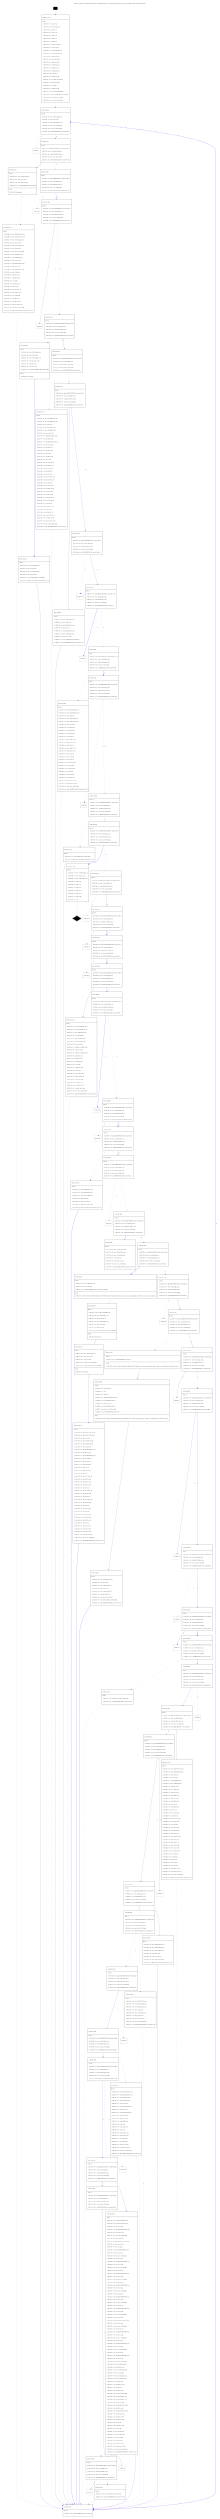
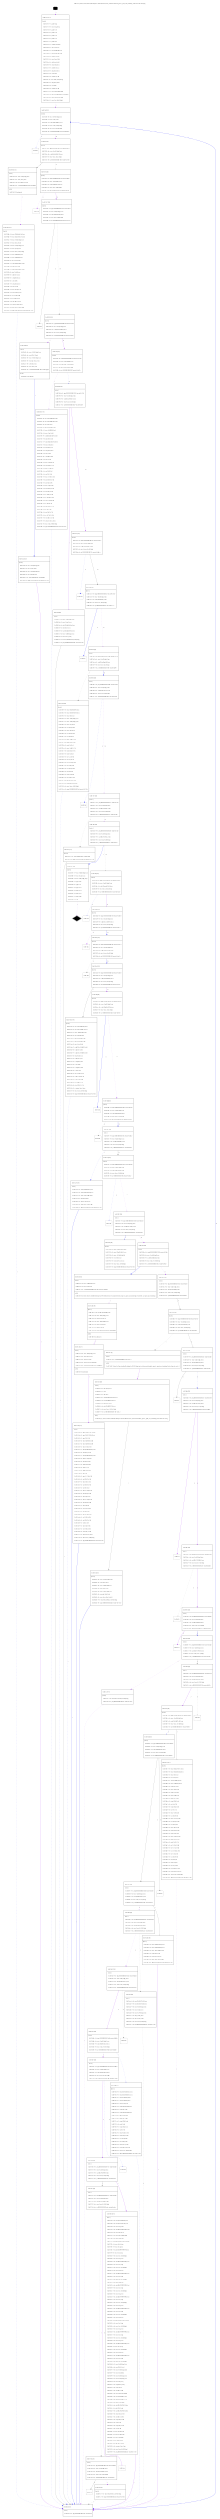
node "0x4020de": removed
